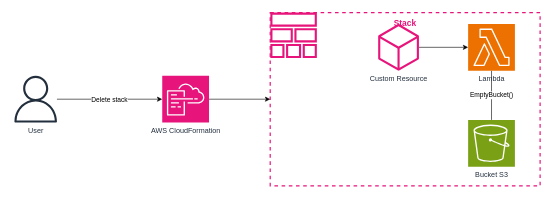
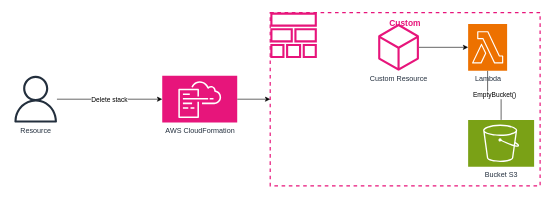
node "Stack": label "Stack" -> "Custom"
node "Lambda": size 47x47 -> 39x47
node "AWS CloudFormation": size 47x47 -> 75x47
node "User": label "User" -> "Resource"
node "Bucket S3": size 47x47 -> 66x47
